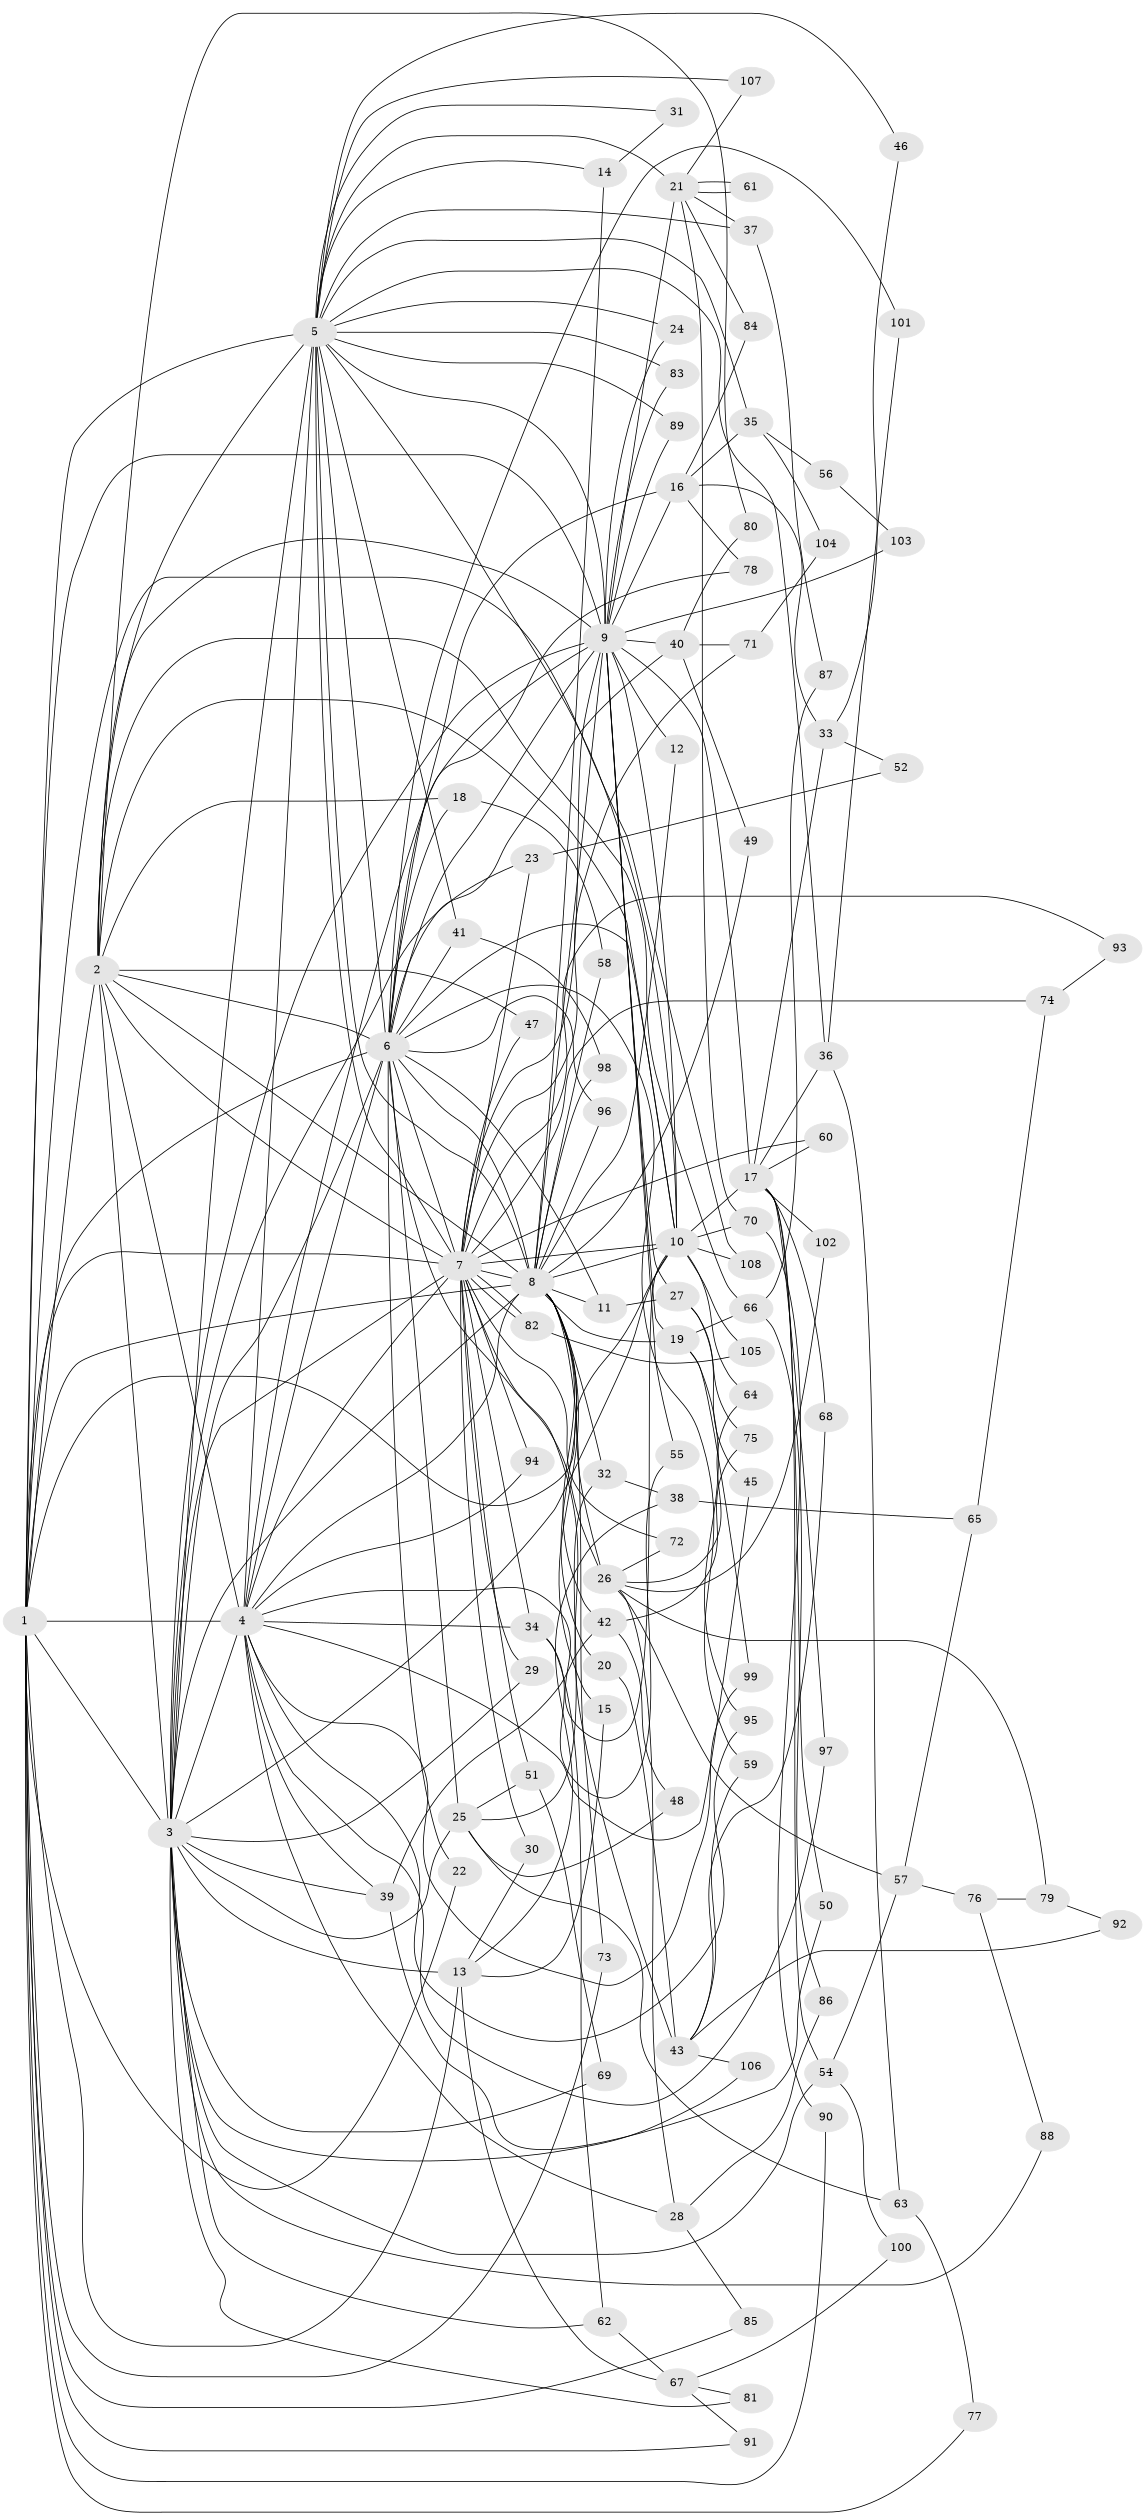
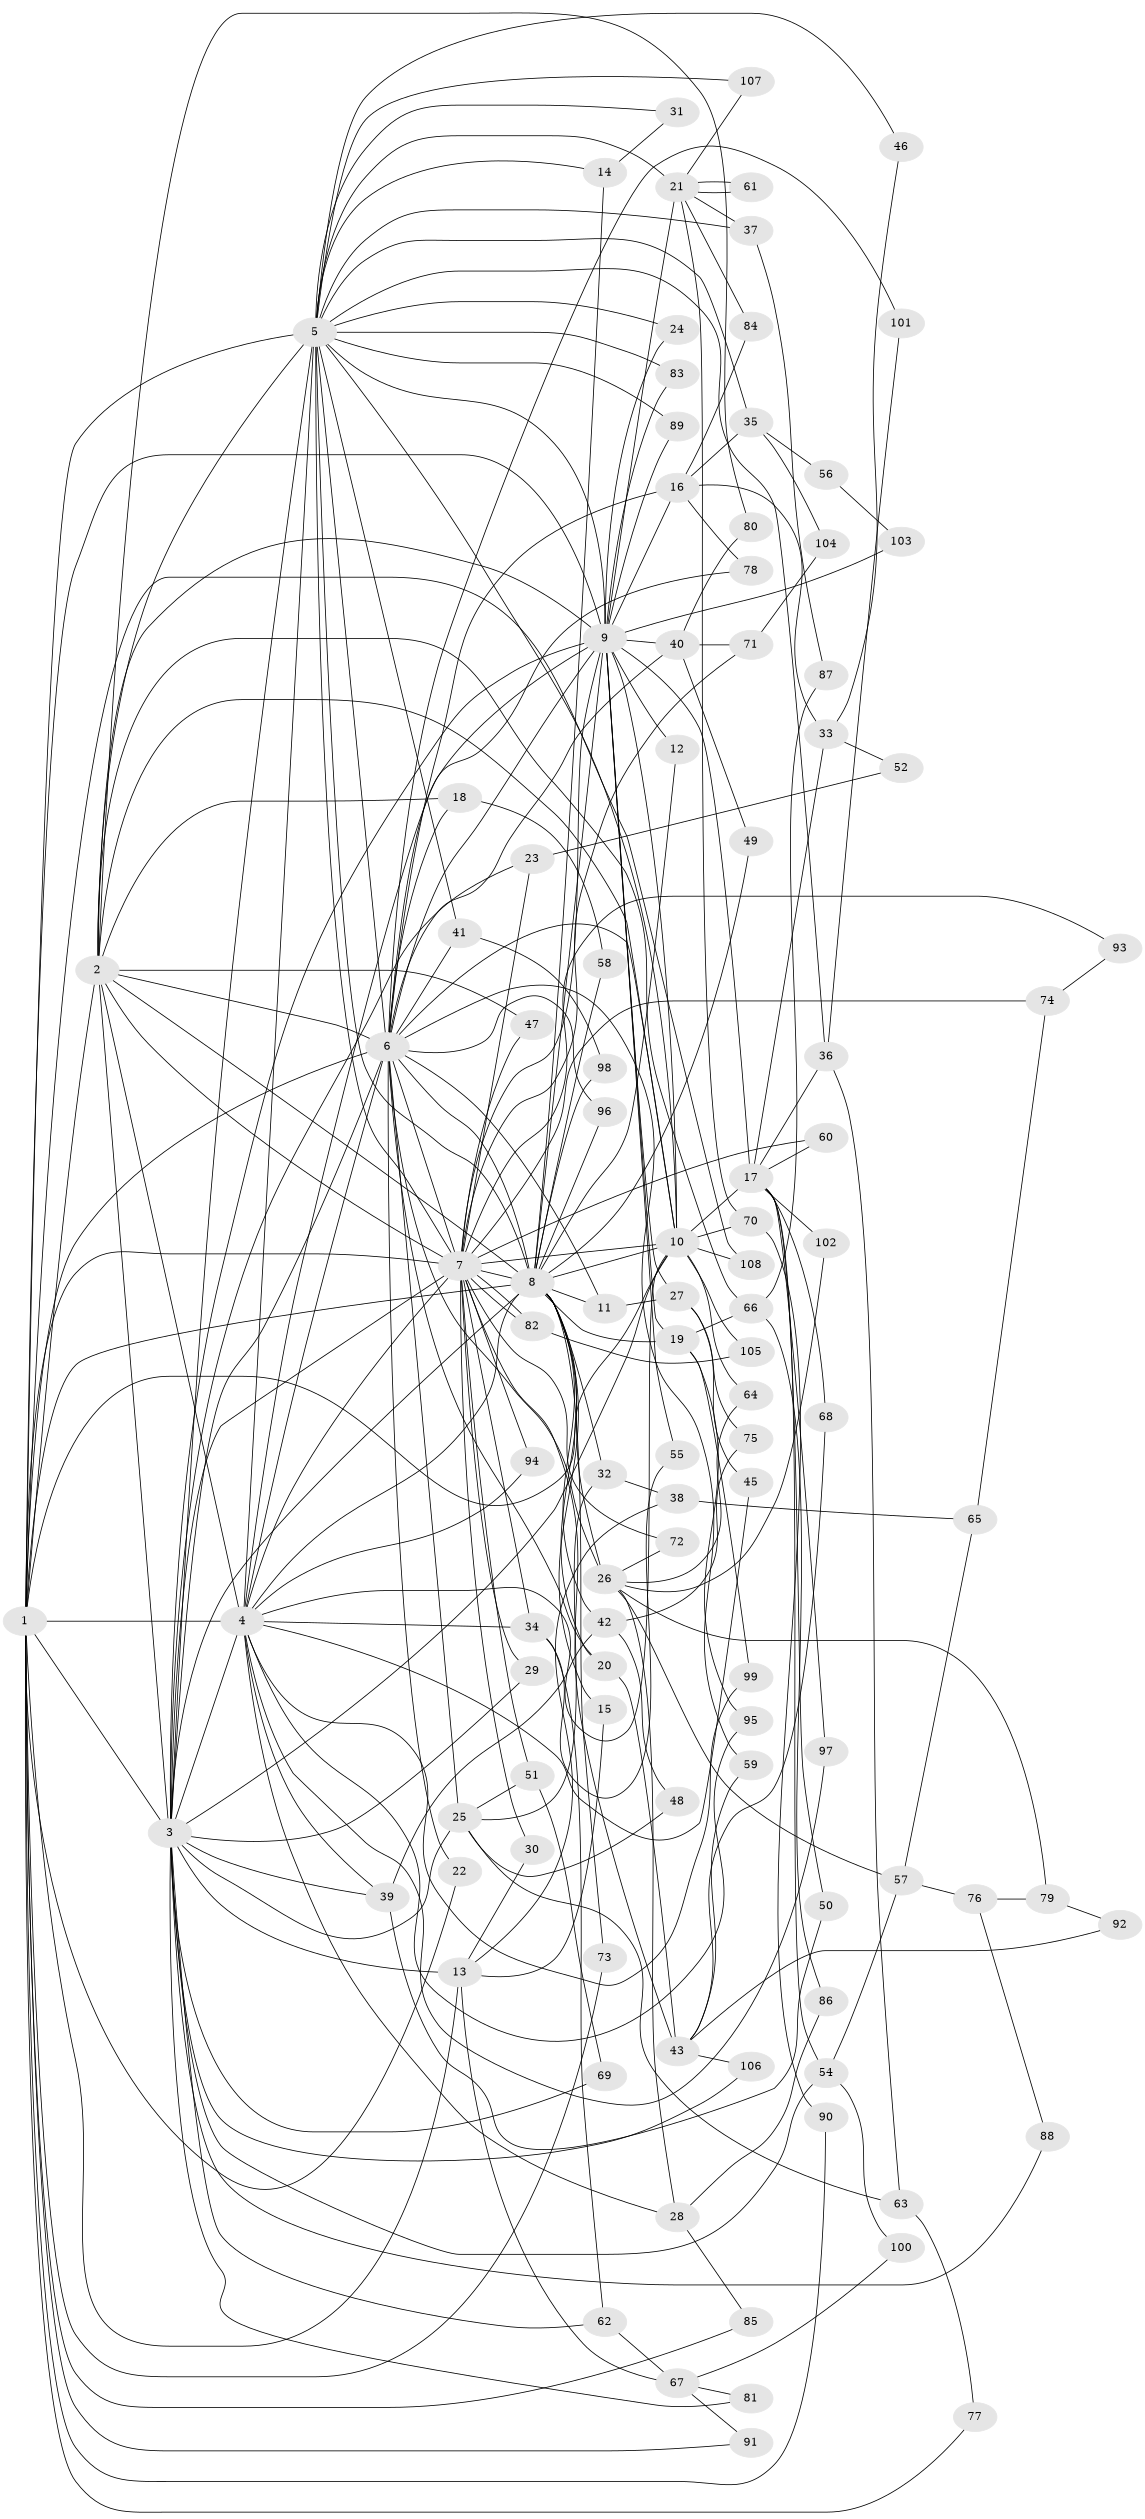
edge "6" -- "20": added
